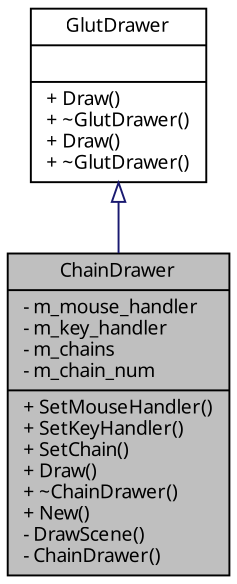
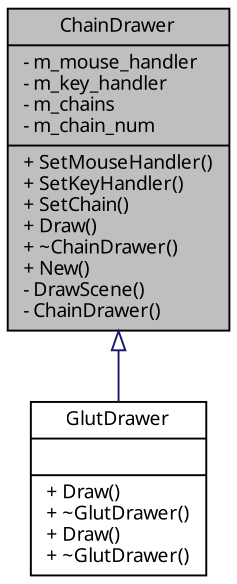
edge "ChainDrawer" -> "GlutDrawer": reversed
